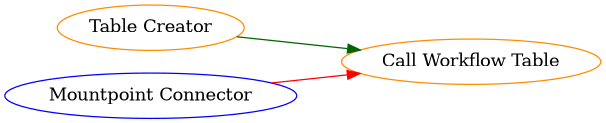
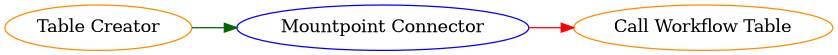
edge "Table Creator" -> "Call Workflow Table": now "Table Creator" -> "Mountpoint Connector"
